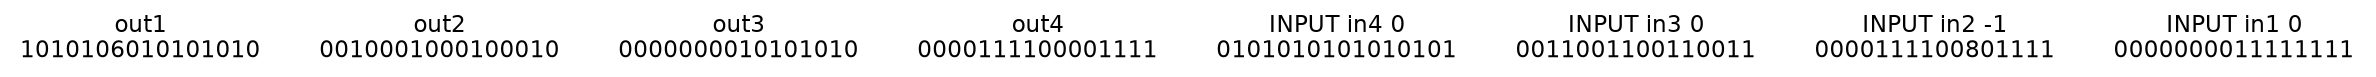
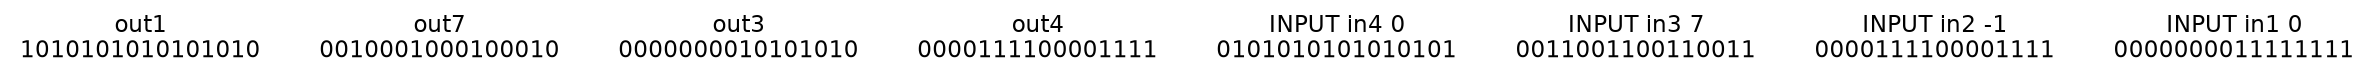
node "out1 1010106010101010": label "out1 1010106010101010" -> "out1 1010101010101010"
node "out2 0010001000100010": label "out2 0010001000100010" -> "out7 0010001000100010"
node "INPUT in3 0 0011001100110011": label "INPUT in3 0 0011001100110011" -> "INPUT in3 7 0011001100110011"
node "INPUT in2 -1 0000111100801111": label "INPUT in2 -1 0000111100801111" -> "INPUT in2 -1 0000111100001111"
